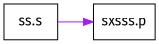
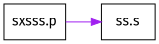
edge "ss.s" -> "sxsss.p": reversed
